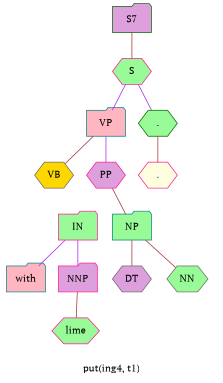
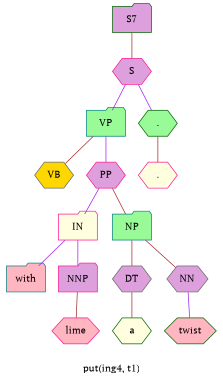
node "S": fillcolor palegreen -> plum
node "VP": fillcolor lightpink -> palegreen
edge "PP" -- "IN": added
node "IN": fillcolor palegreen -> lightyellow
node "NN": fillcolor palegreen -> plum
node "lime": fillcolor palegreen -> lightpink
node "a": added
node "twist": added
